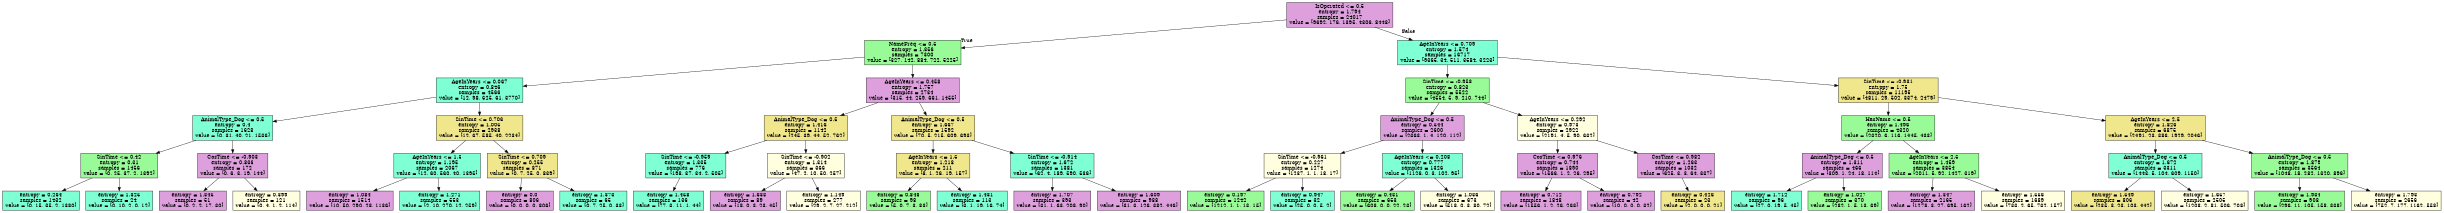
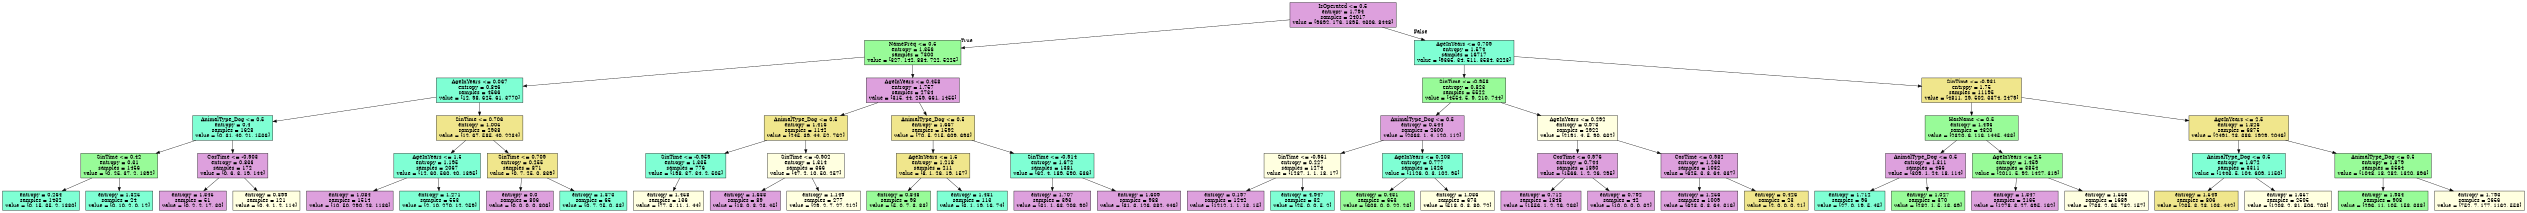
node "entropy = 1.458 samples = 136 value = [77, 3, 11, 1, 44]": fillcolor aquamarine -> lightyellow
node "entropy = 0.197 samples = 1242 value = [1212, 1, 1, 13, 15]": fillcolor palegreen -> plum
node "entropy = 0.947 samples = 32 value = [25, 0, 0, 5, 2]": label "entropy = 0.947 samples = 32 value = [25, 0, 0, 5, 2]" -> "entropy = 4.947 samples = 32 value = [25, 0, 0, 5, 2]"
node "entropy = 1.256 samples = 1009 value = [623, 3, 3, 64, 316]": added
